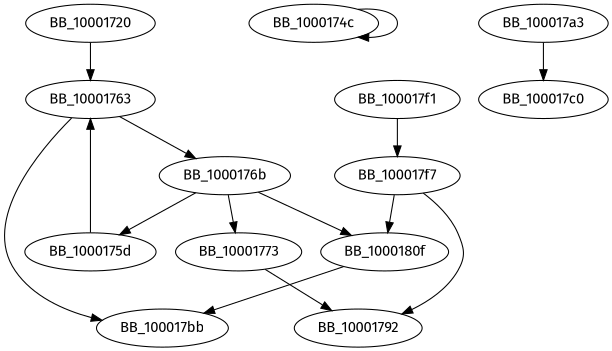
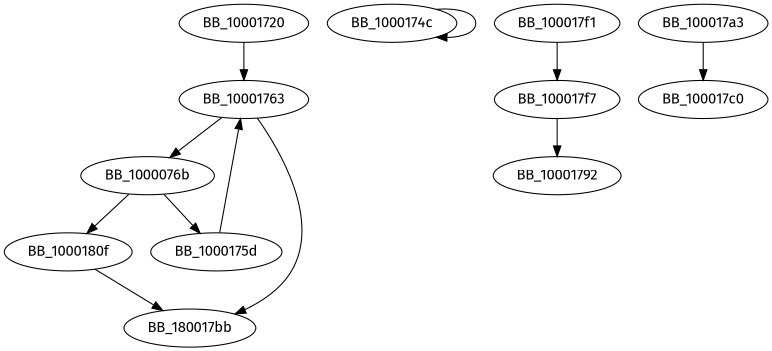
node "BB_1000176b": label "BB_1000176b" -> "BB_1000076b"
edge "BB_100017f7" -> "BB_1000180f": removed
node "BB_10001773": removed
node "BB_100017bb": label "BB_100017bb" -> "BB_180017bb"
